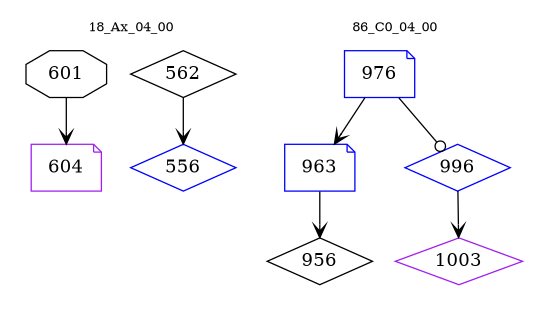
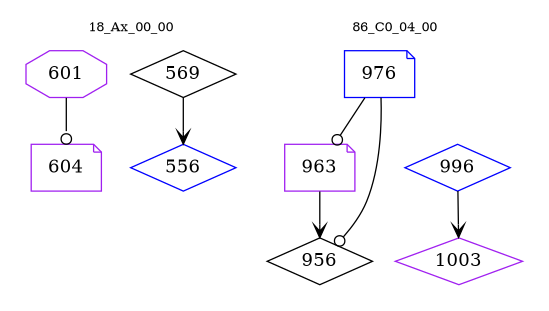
cluster "18_Ax_04_00": label "18_Ax_04_00" -> "18_Ax_00_00"
node "601": color black -> purple
node "562": label "562" -> "569"
edge "601" -> "604": arrowhead vee -> odot
edge "976" -> "963": arrowhead vee -> odot
edge "976" -> "996": now "976" -> "956"
node "963": color blue -> purple
